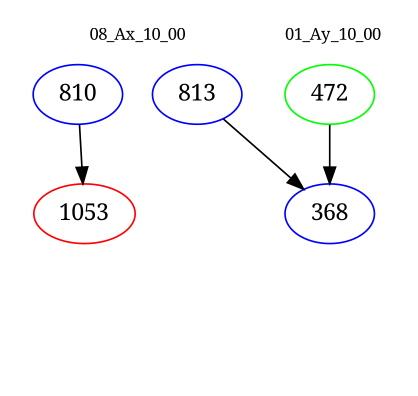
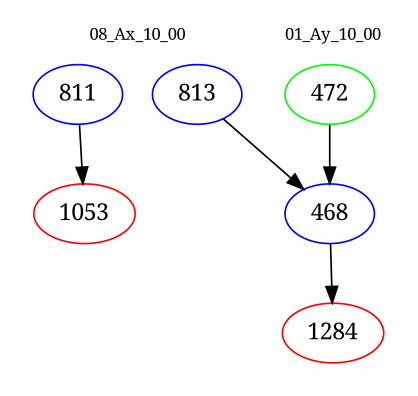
node "810": label "810" -> "811"
node "368": label "368" -> "468"
node "1284": added
